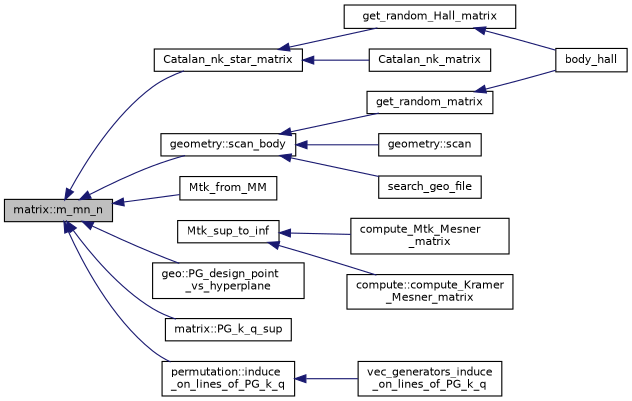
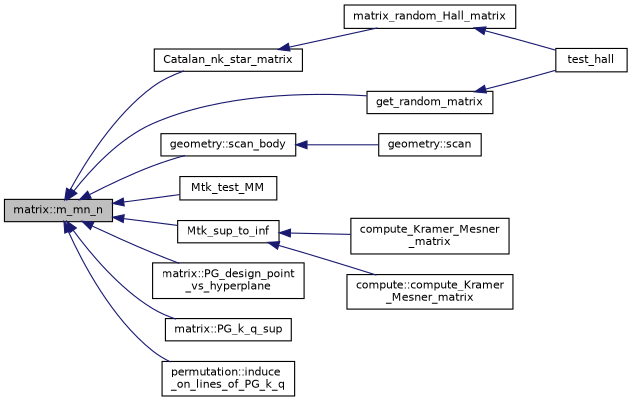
node "get_random_Hall_matrix": label "get_random_Hall_matrix" -> "matrix_random_Hall_matrix"
node "Catalan_nk_matrix": removed
node "body_hall": label "body_hall" -> "test_hall"
edge "get_random_matrix" -> "geometry::scan_body": now "get_random_matrix" -> "matrix::m_mn_n"
node "search_geo_file": removed
node "Mtk_from_MM": label "Mtk_from_MM" -> "Mtk_test_MM"
edge "Mtk_sup_to_inf" -> "matrix::m_mn_n": added
node "compute_Mtk_Mesner _matrix": label "compute_Mtk_Mesner _matrix" -> "compute_Kramer_Mesner _matrix"
node "geo::PG_design_point _vs_hyperplane": label "geo::PG_design_point _vs_hyperplane" -> "matrix::PG_design_point _vs_hyperplane"
node "vec_generators_induce _on_lines_of_PG_k_q": removed
